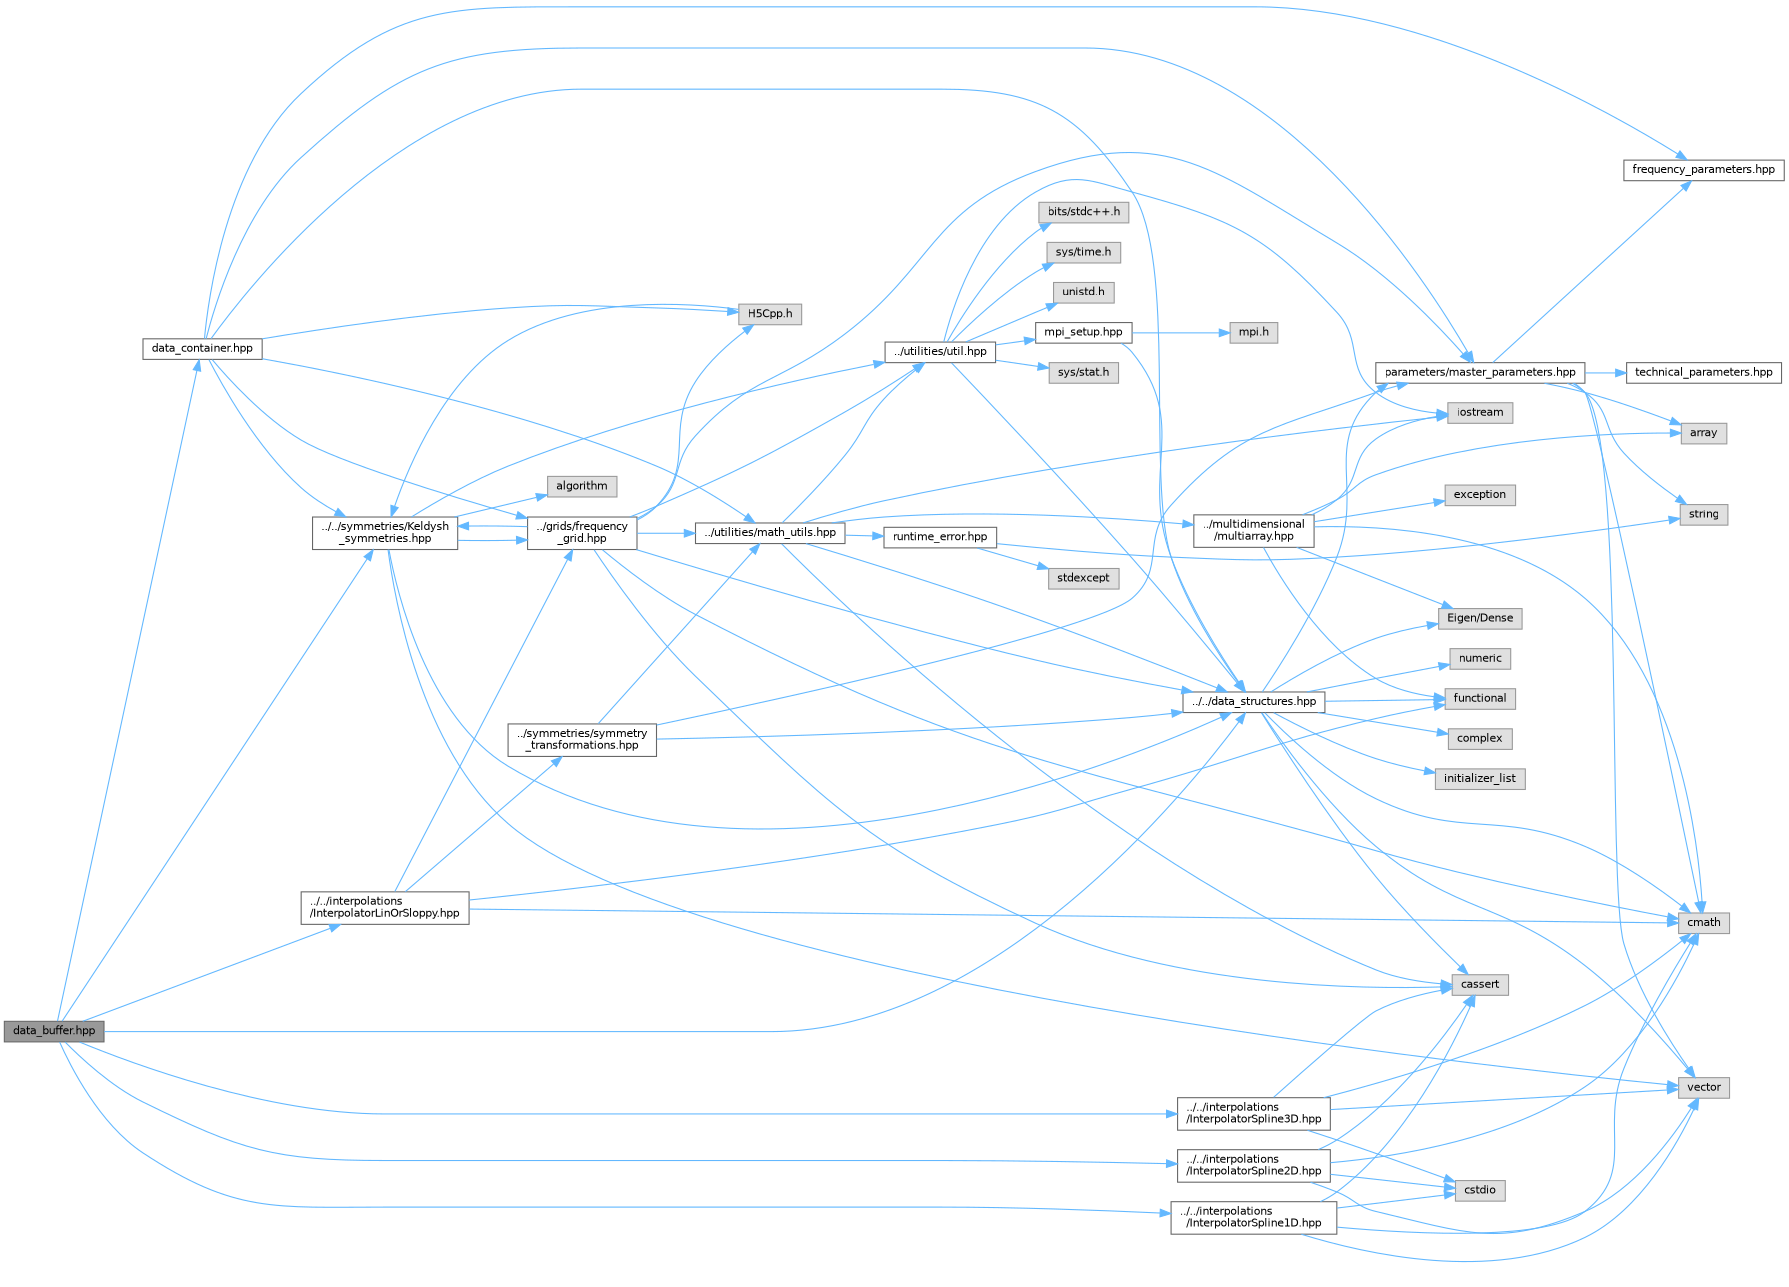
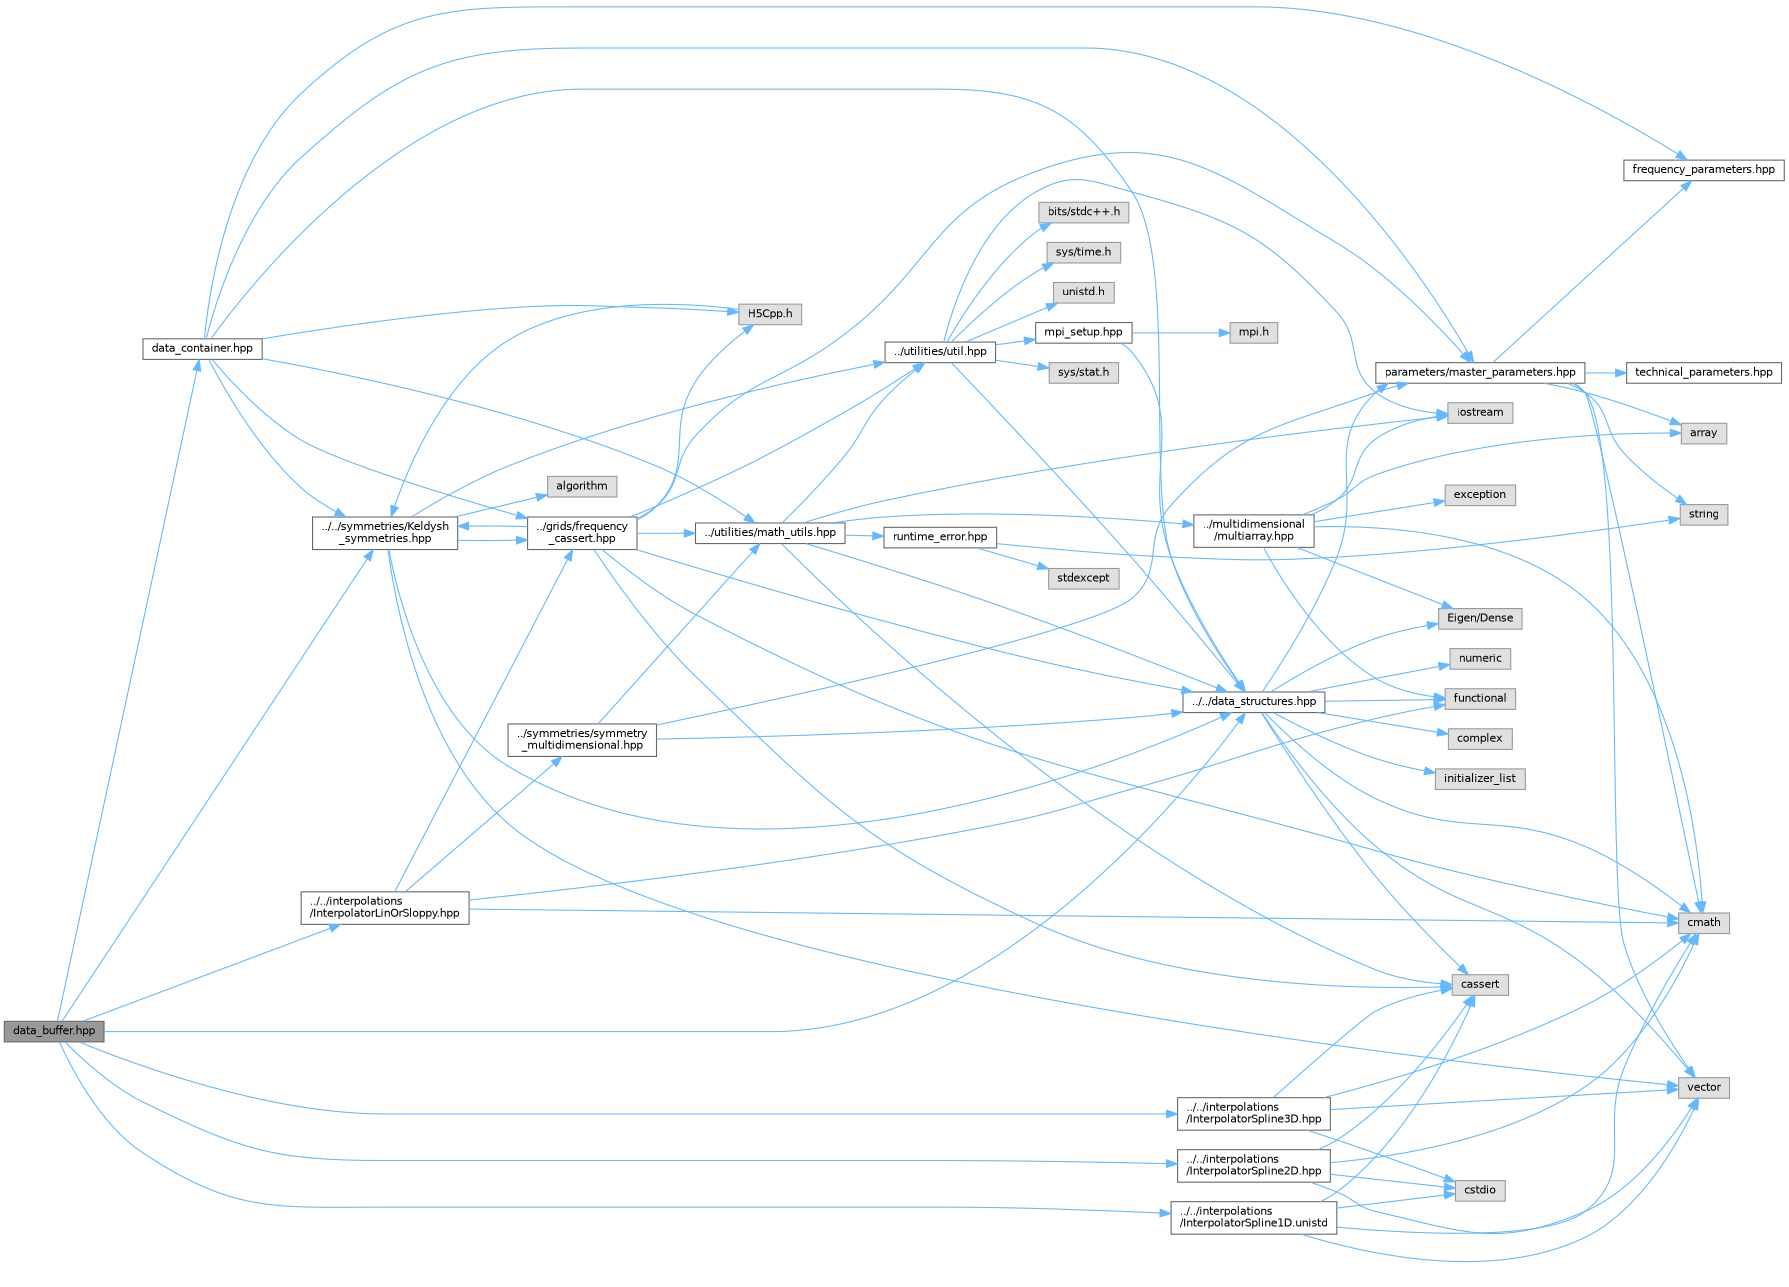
node "../grids/frequency _grid.hpp": label "../grids/frequency _grid.hpp" -> "../grids/frequency _cassert.hpp"
node "../symmetries/symmetry _transformations.hpp": label "../symmetries/symmetry _transformations.hpp" -> "../symmetries/symmetry _multidimensional.hpp"
node "../../interpolations /InterpolatorSpline1D.hpp": label "../../interpolations /InterpolatorSpline1D.hpp" -> "../../interpolations /InterpolatorSpline1D.unistd"
